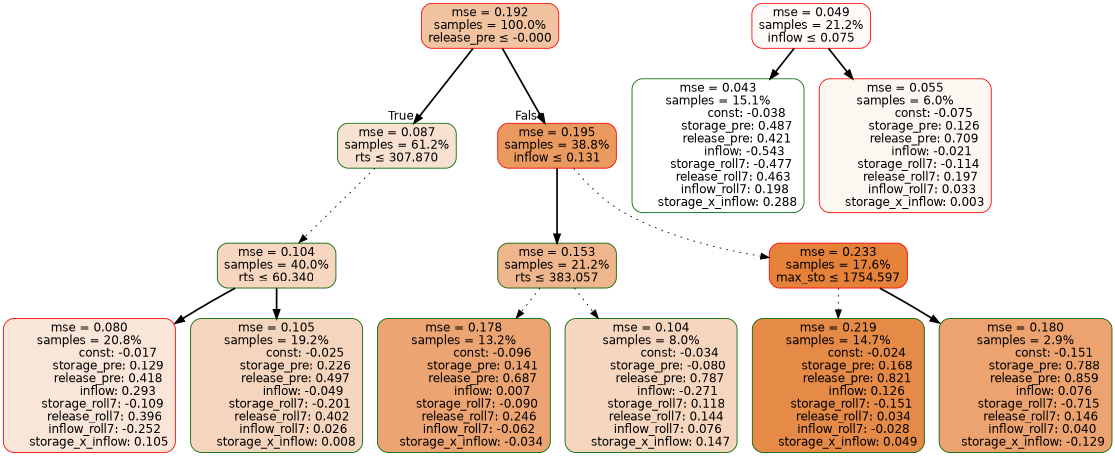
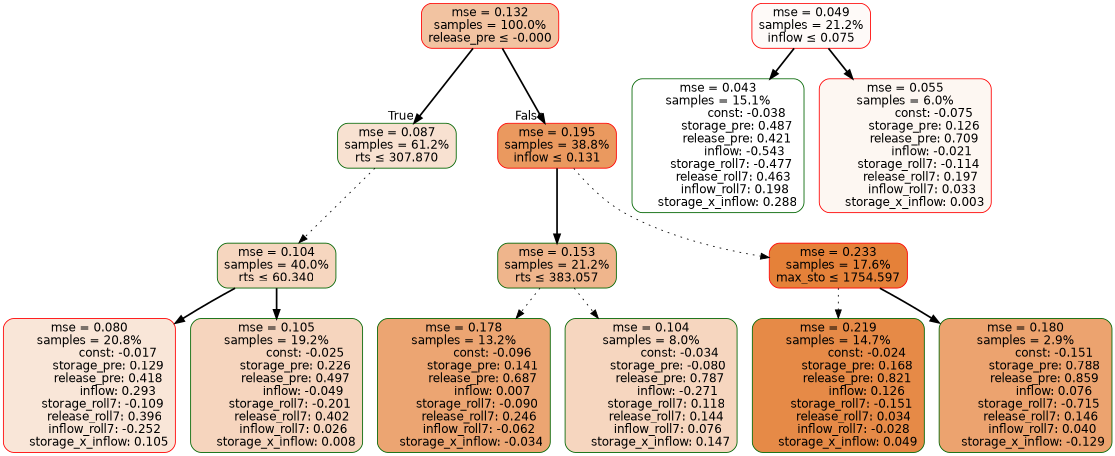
node "mse = 0.192 samples = 100.0% release_pre ≤ -0.000": label "mse = 0.192 samples = 100.0% release_pre ≤ -0.000" -> "mse = 0.132 samples = 100.0% release_pre ≤ -0.000"
